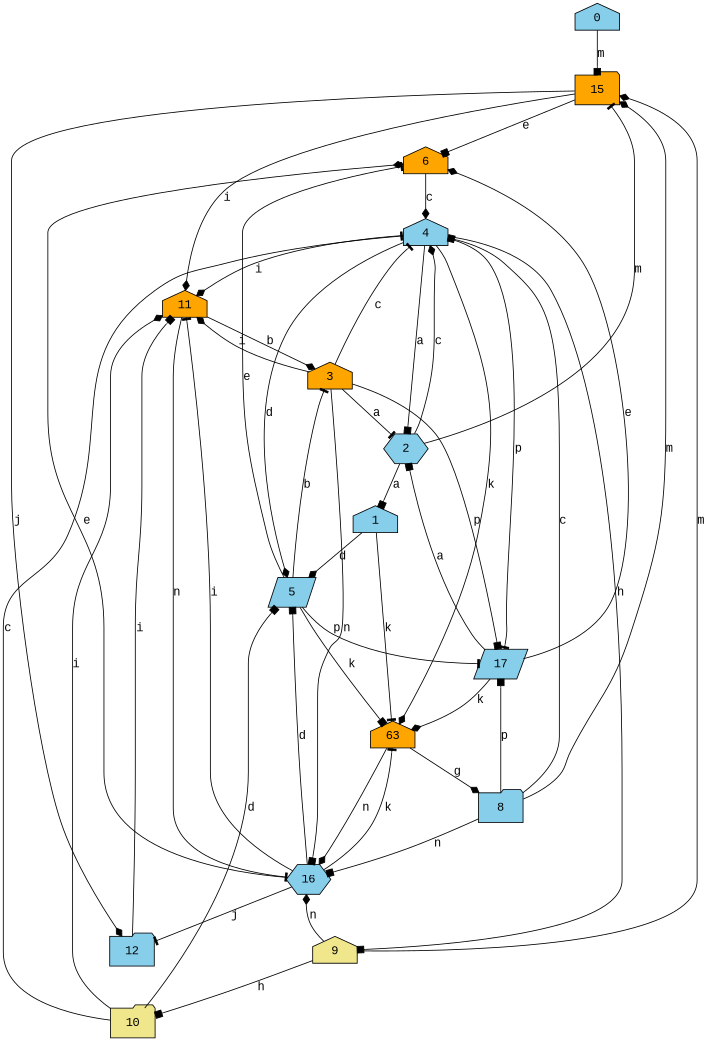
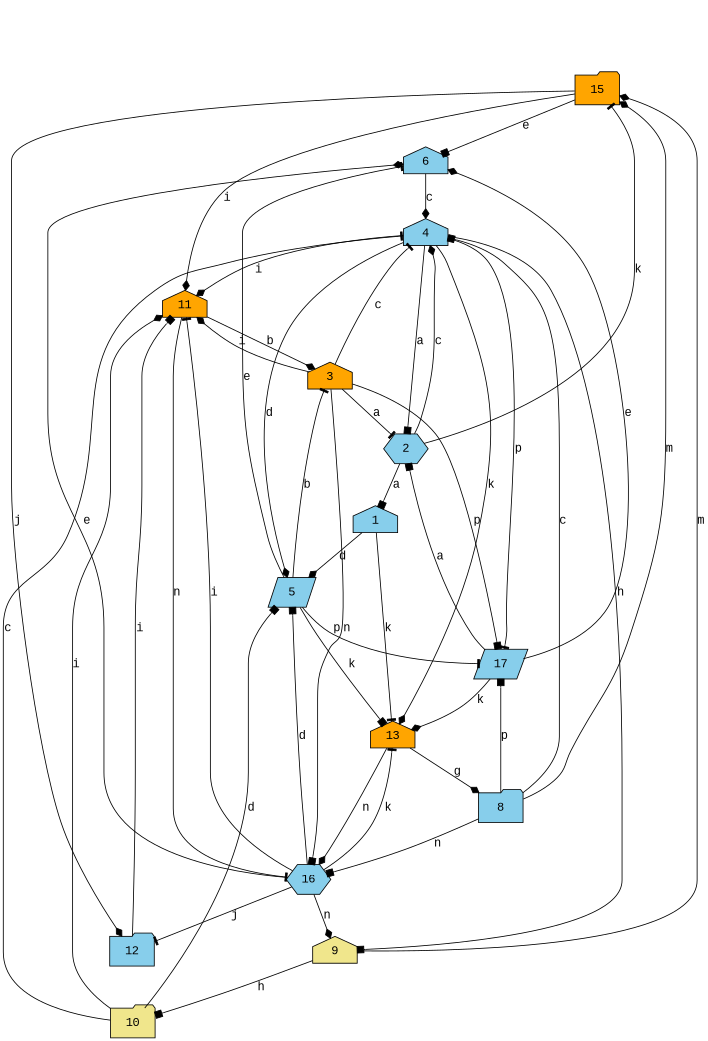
node "0": removed
node "6": fillcolor orange -> skyblue
edge "2" -> "15": label "m" -> "k"
node "63": label "63" -> "13"
edge "9" -> "16": reversed
